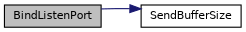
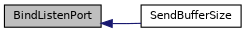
edge "BindListenPort" -> "SendBufferSize": reversed
